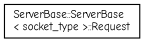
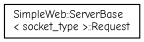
node "ServerBase::ServerBase < socket_type >::Request": label "ServerBase::ServerBase < socket_type >::Request" -> "SimpleWeb::ServerBase < socket_type >::Request"
